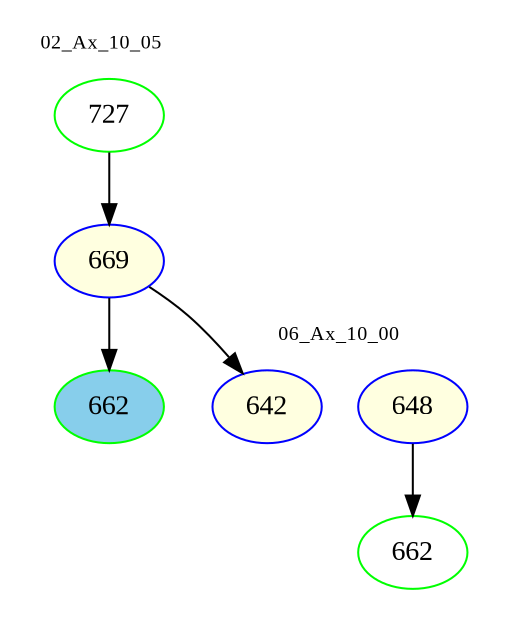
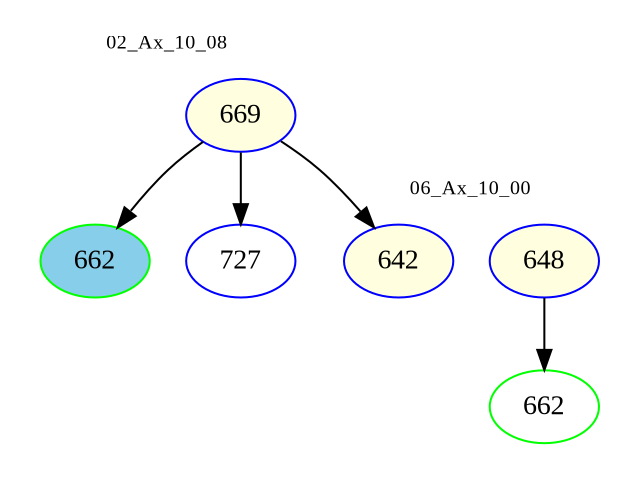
cluster "02_Ax_10_05": label "02_Ax_10_05" -> "02_Ax_10_08"
node "727": color green -> blue
edge "727" -> "669": reversed
